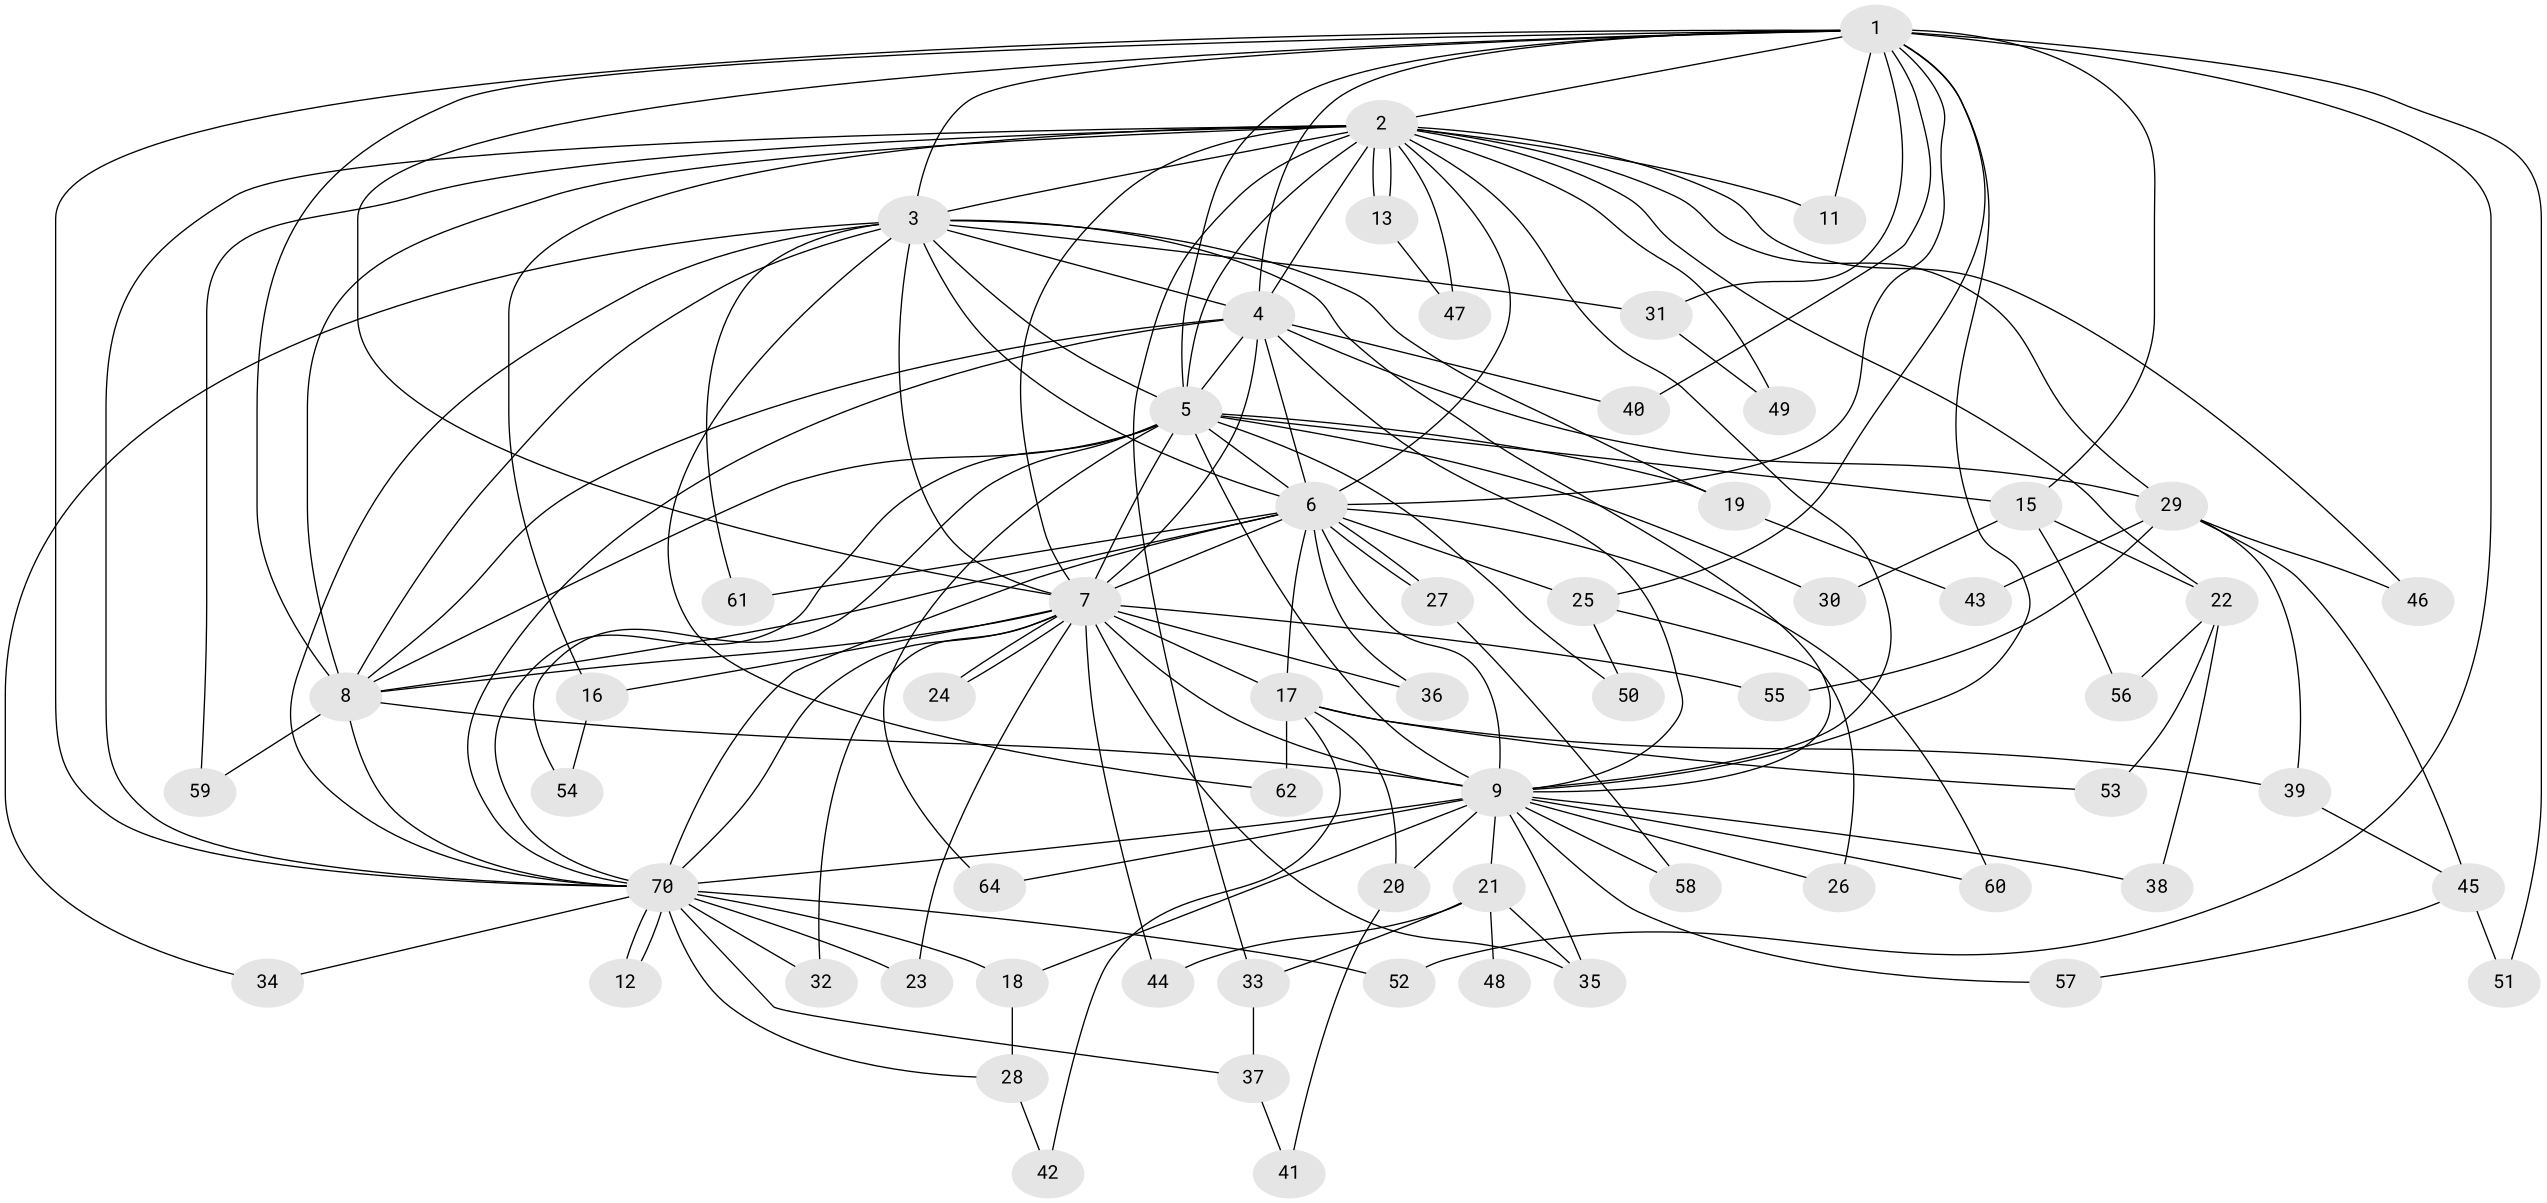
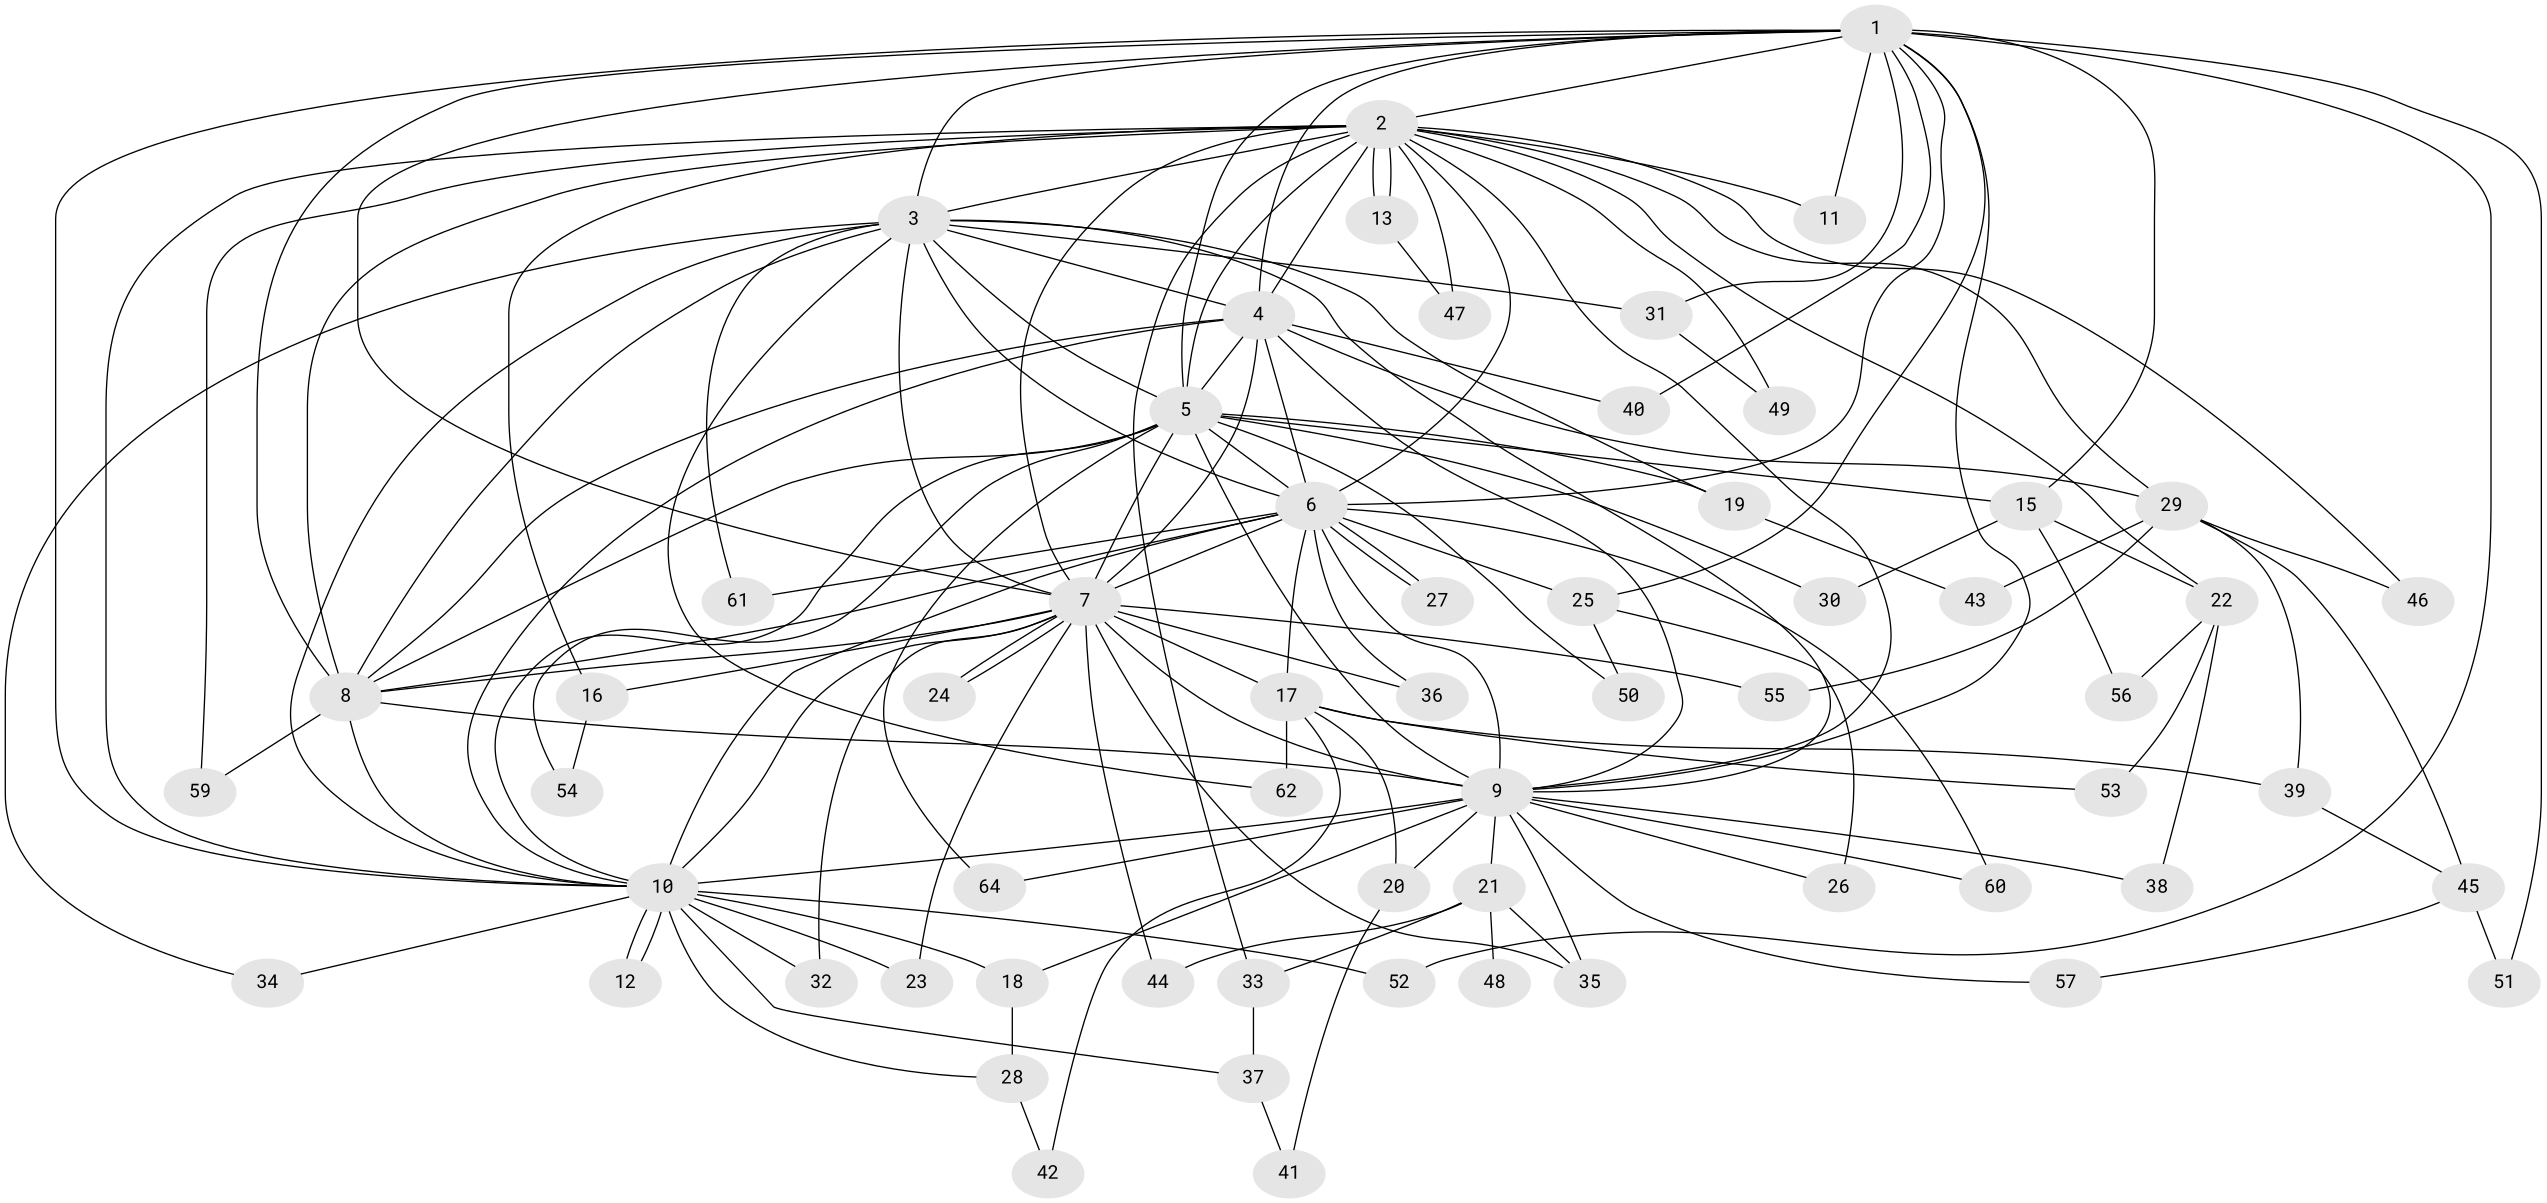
node "70": label "70" -> "10"
node "58": removed
